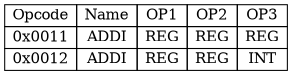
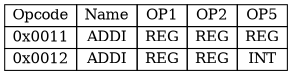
node "Opcode": text "OP3" -> "OP5"
